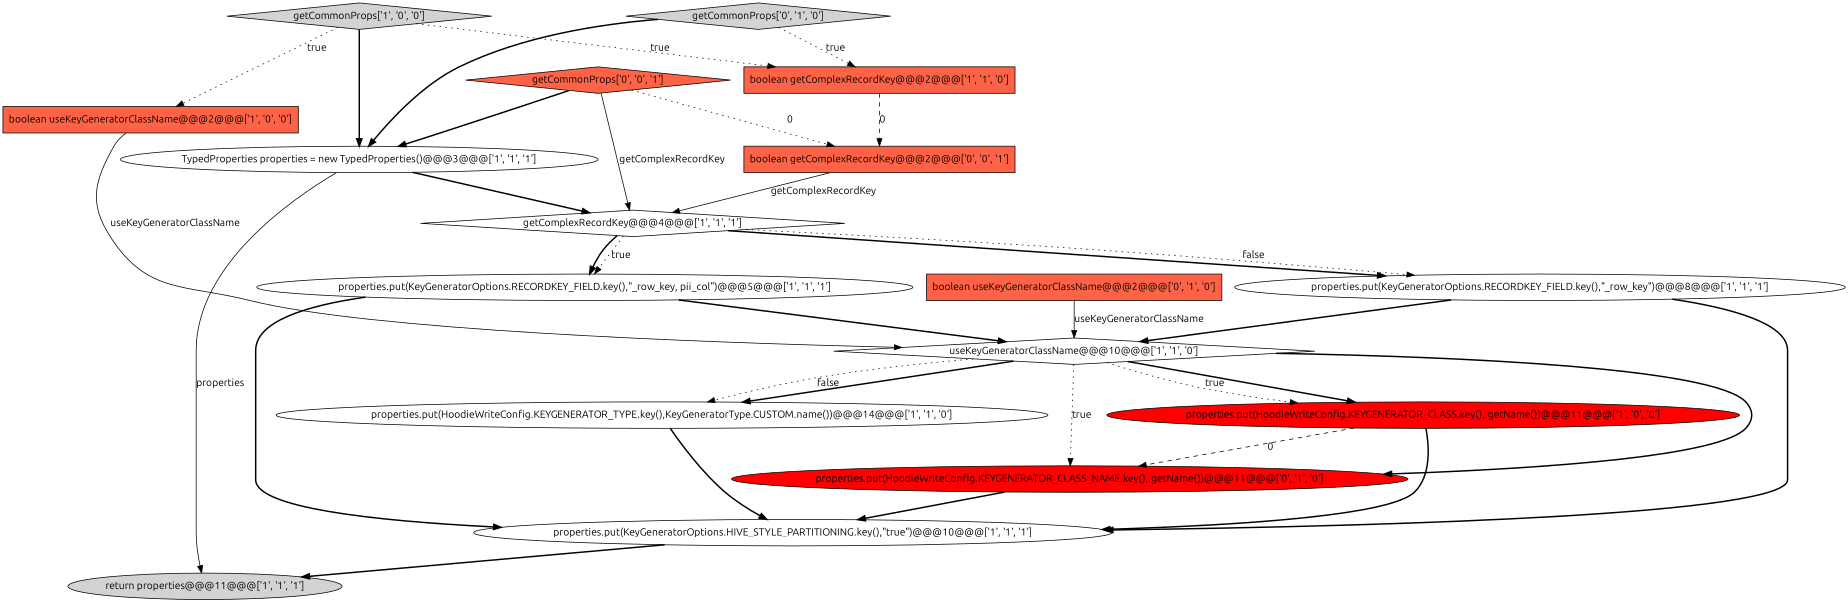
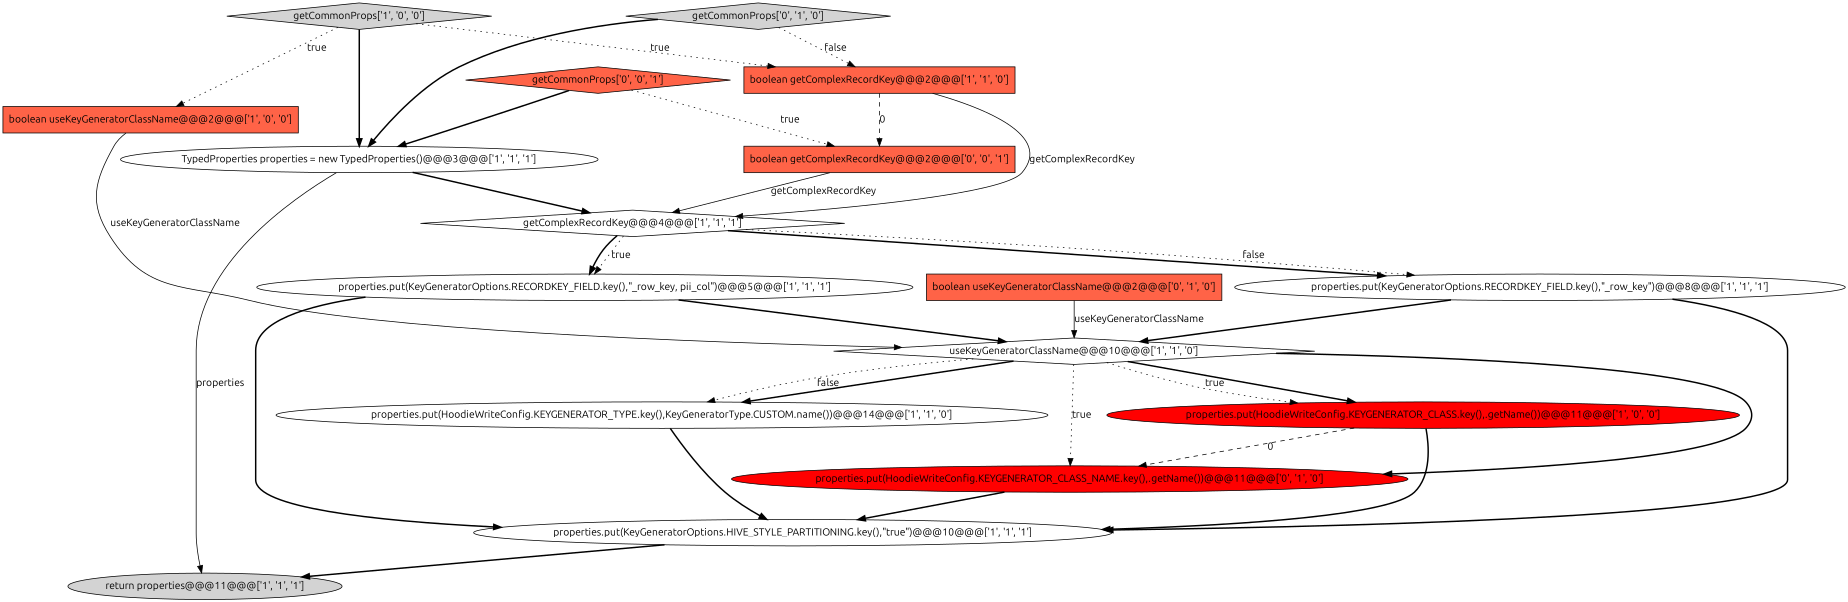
edge "getCommonProps['0', '1', '0']" -> "boolean getComplexRecordKey@@@2@@@['1', '1', '0']": label "true" -> "false"
edge "getCommonProps['0', '0', '1']" -> "boolean getComplexRecordKey@@@2@@@['0', '0', '1']": label "0" -> "true"
edge "getCommonProps['0', '0', '1']" -> "getComplexRecordKey@@@4@@@['1', '1', '1']": now "boolean getComplexRecordKey@@@2@@@['1', '1', '0']" -> "getComplexRecordKey@@@4@@@['1', '1', '1']"
